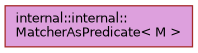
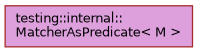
node "internal::internal:: MatcherAsPredicate< M >": label "internal::internal:: MatcherAsPredicate< M >" -> "testing::internal:: MatcherAsPredicate< M >"
